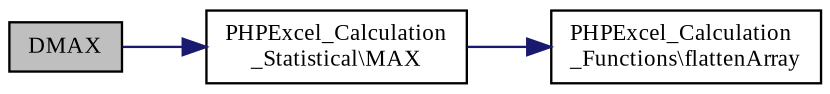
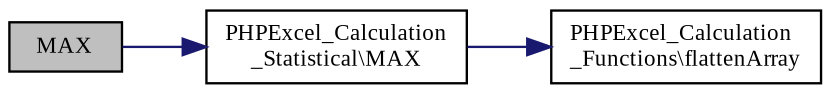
node "DMAX": label "DMAX" -> "MAX"
